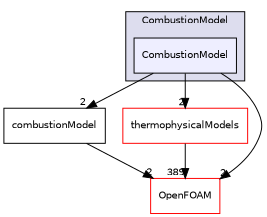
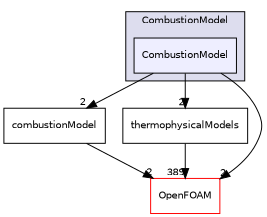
node "thermophysicalModels": color red -> black
